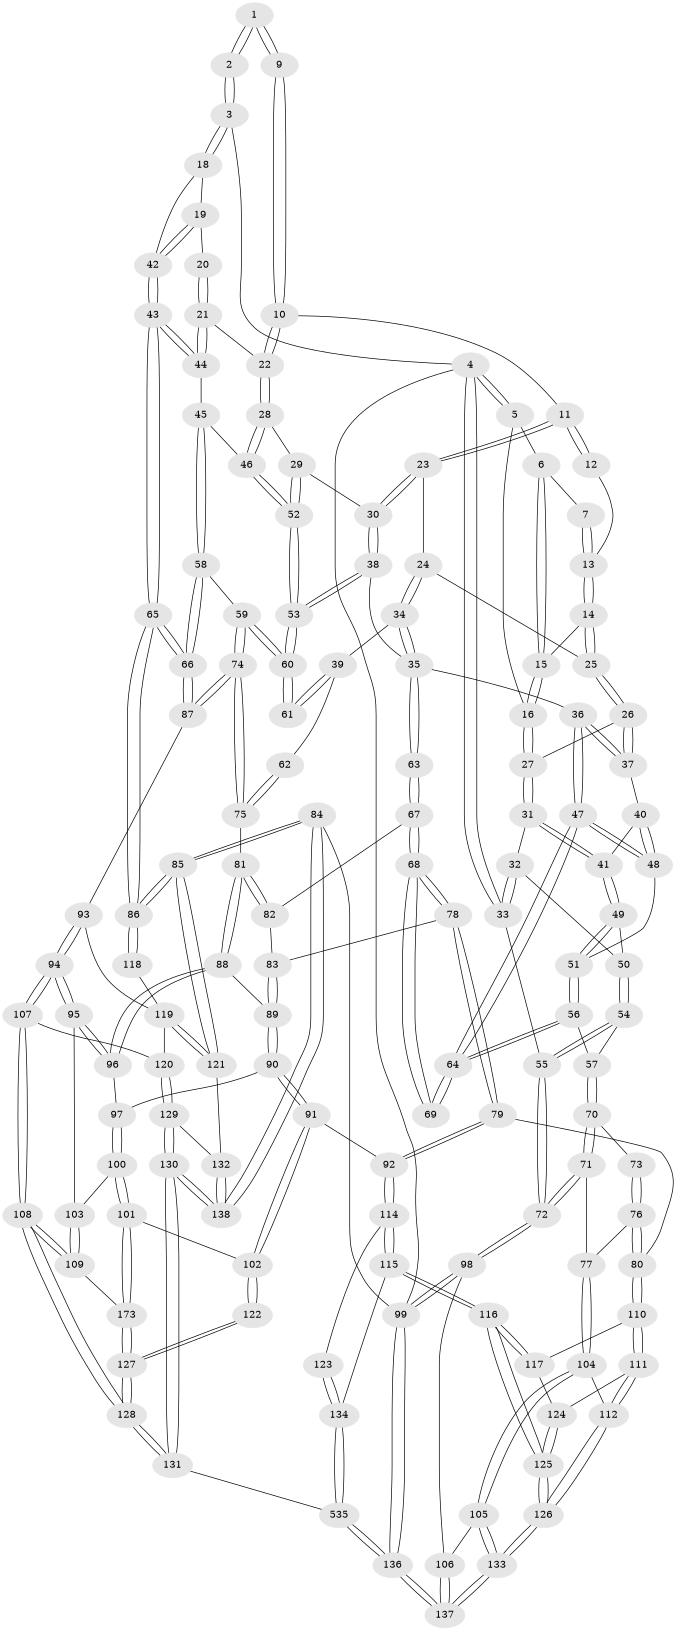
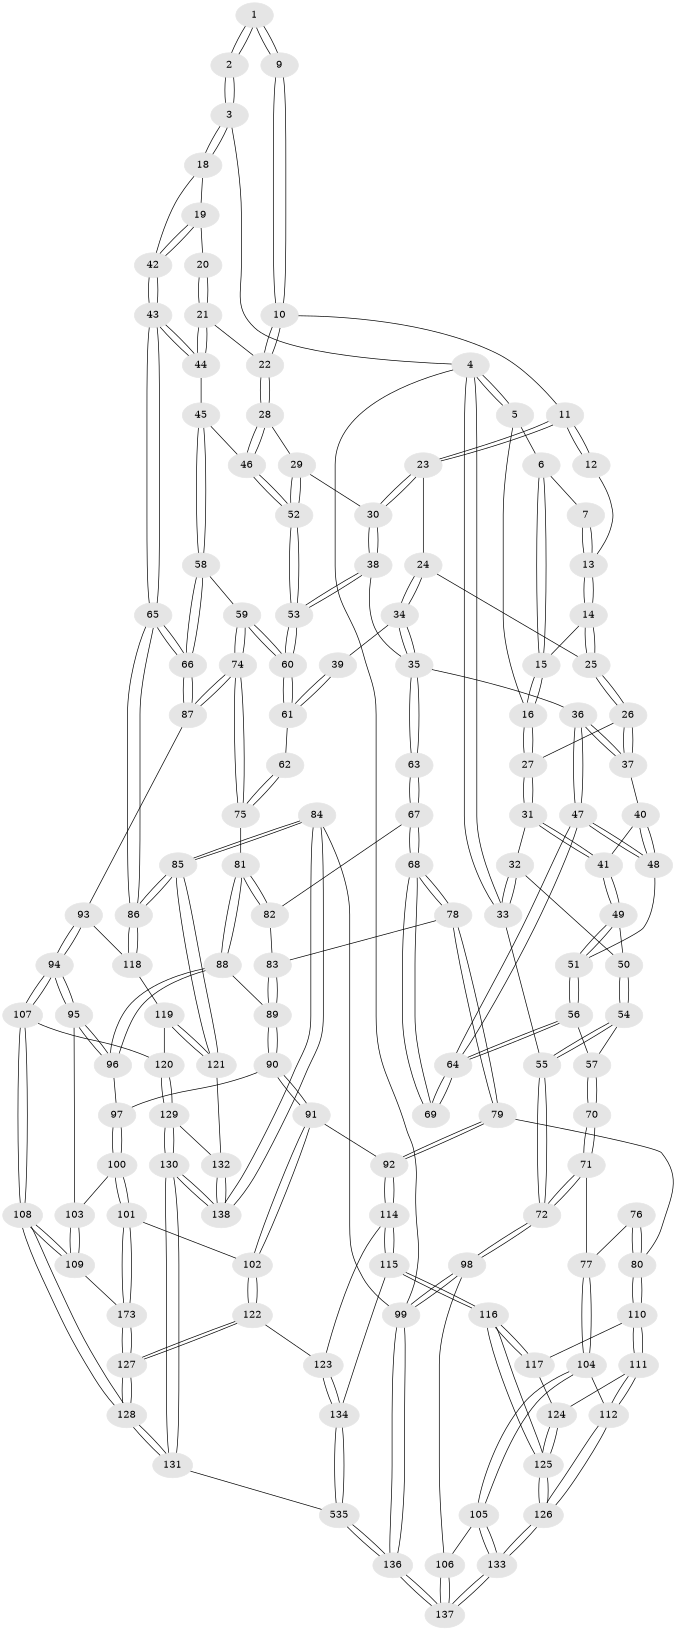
edge "39" -- "62": now "61" -- "62"
edge "93" -- "119": now "93" -- "118"
node "73": removed
edge "122" -- "123": added
